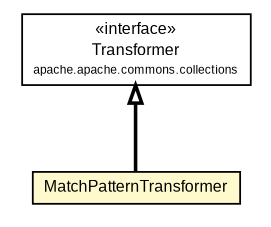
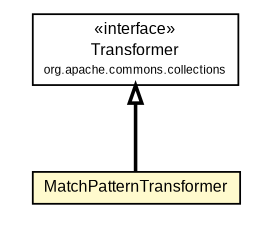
node "Transformer": text "apache.apache.commons.collections" -> "org.apache.commons.collections"
